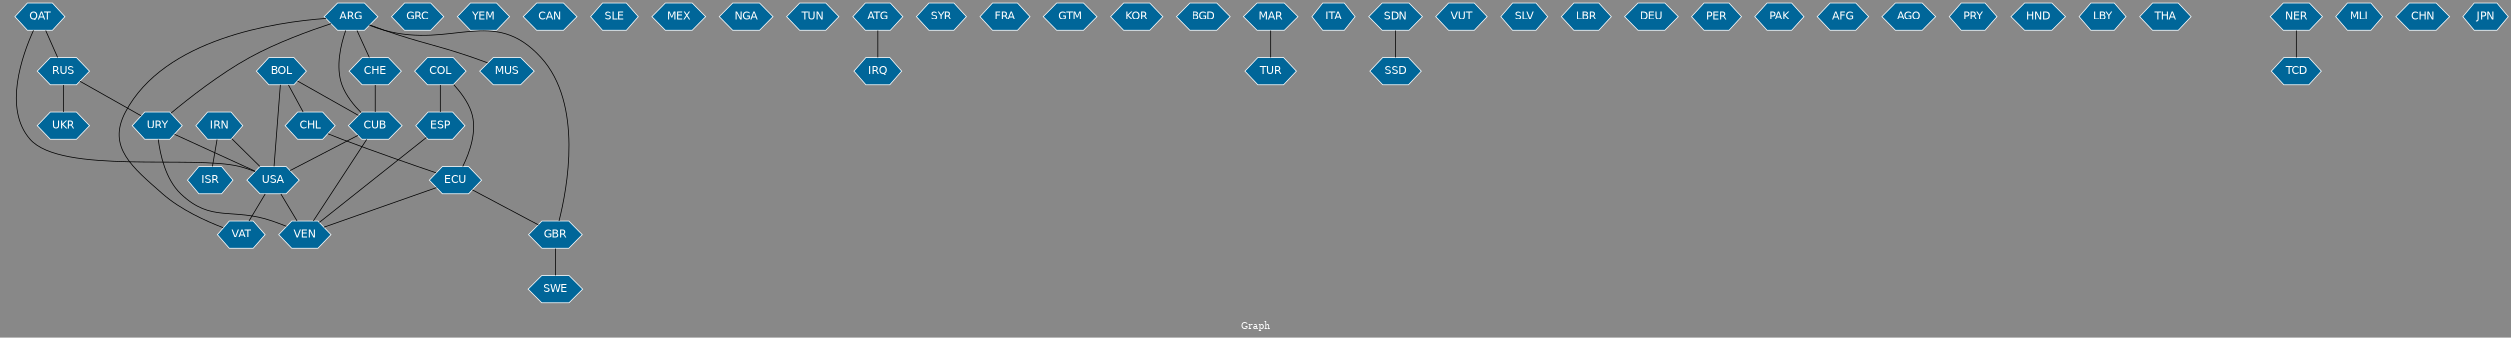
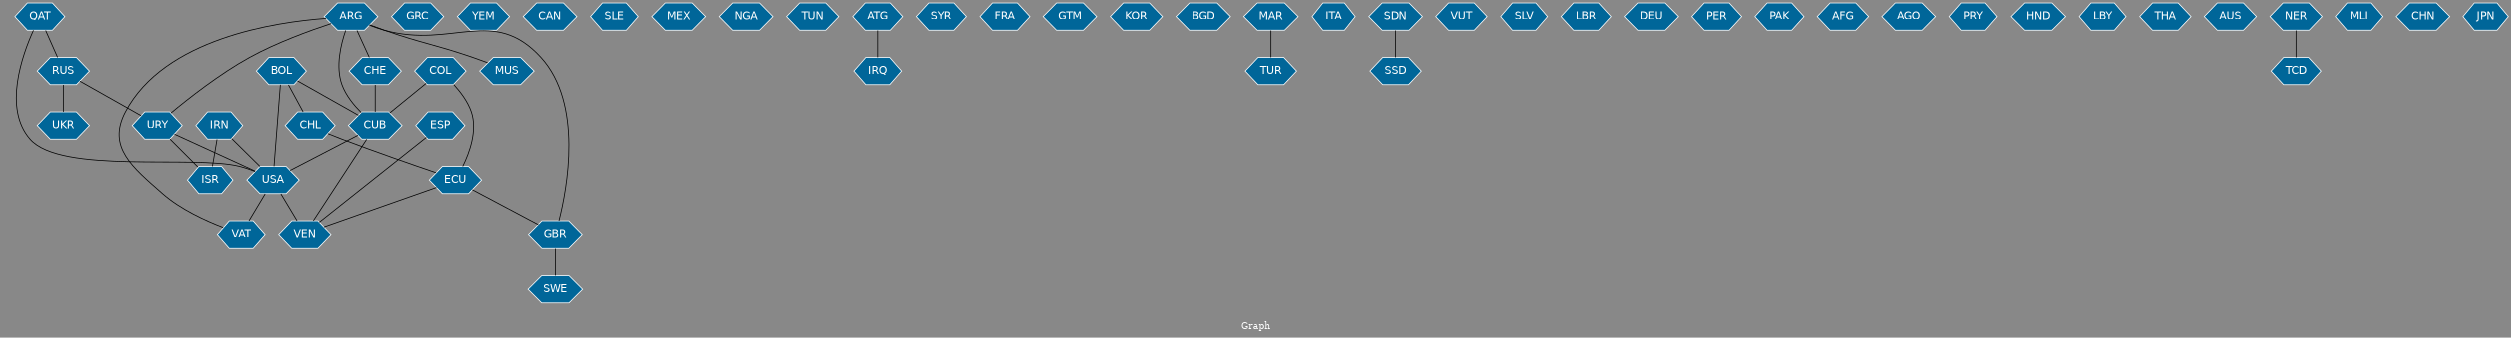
node "AUS": added
edge "COL" -- "ESP": now "COL" -- "CUB"
edge "URY" -- "VEN": now "URY" -- "ISR"
